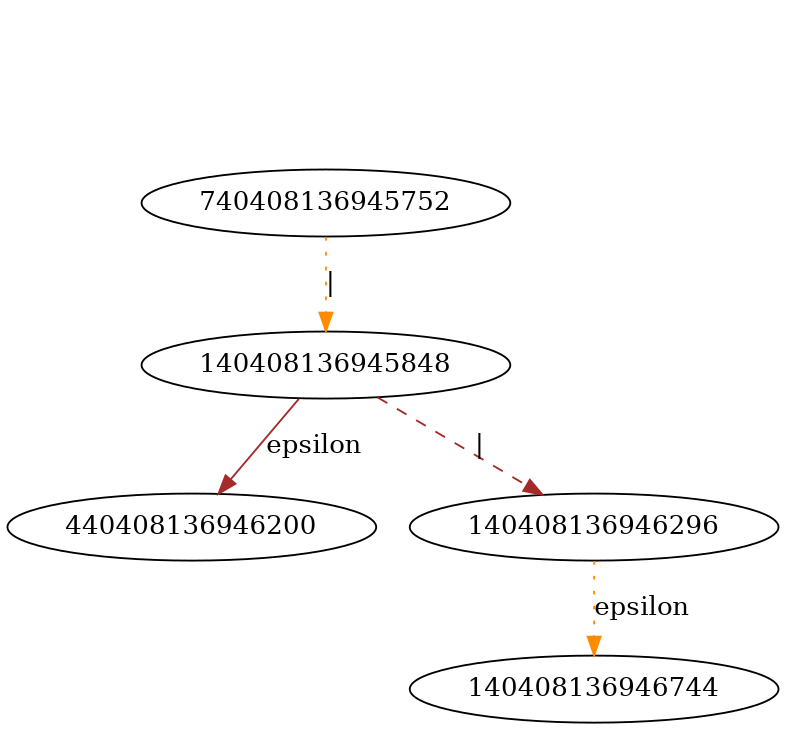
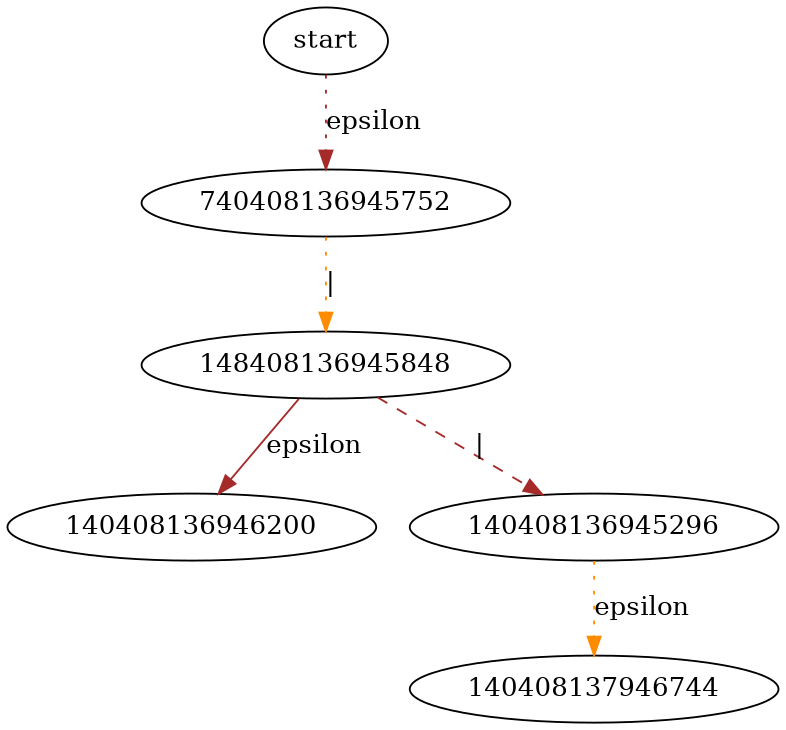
node "start": added
node "140408136945848": label "140408136945848" -> "148408136945848"
node "440408136946200": label "440408136946200" -> "140408136946200"
node "140408136946296": label "140408136946296" -> "140408136945296"
node "140408136946744": label "140408136946744" -> "140408137946744"
